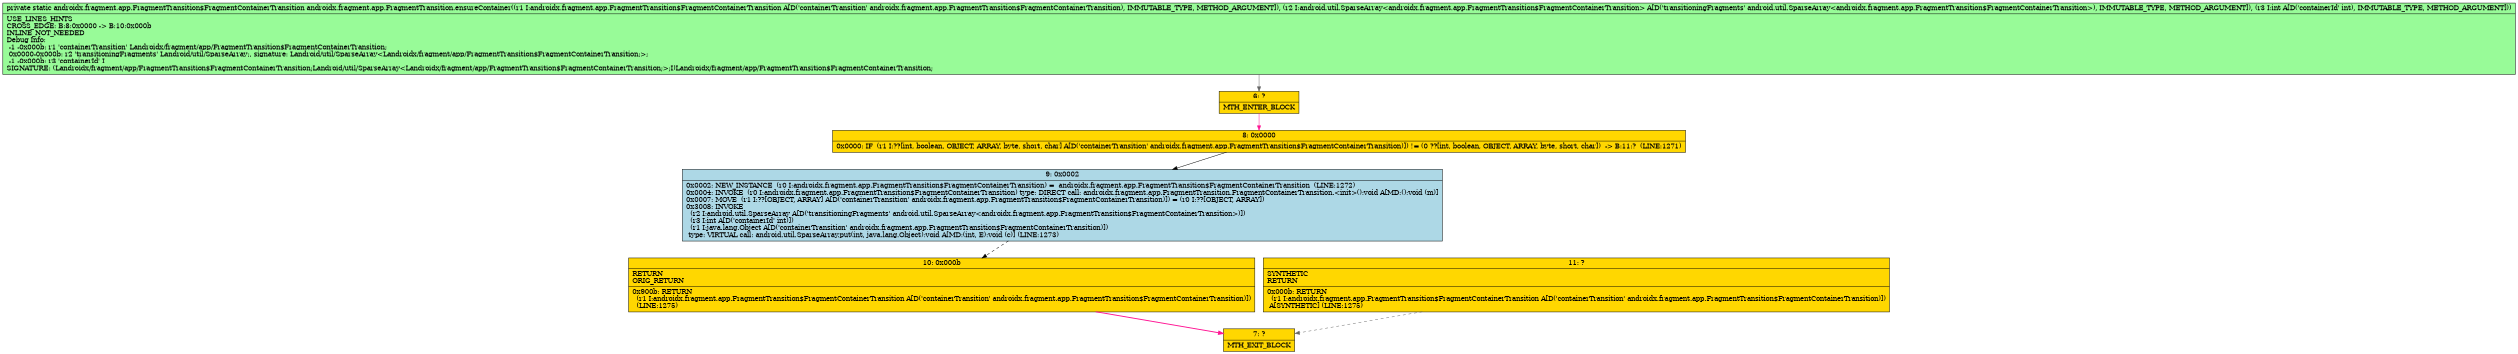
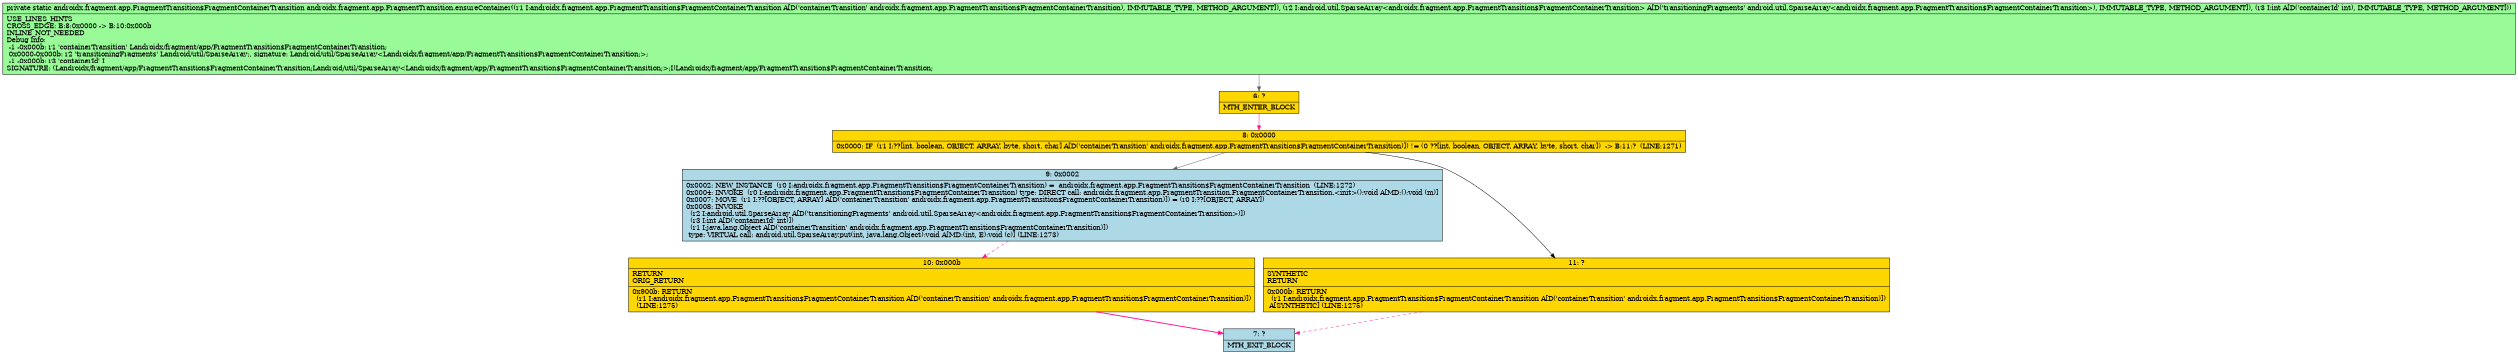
edge "8: 0x0000" -> "9: 0x0002": color black -> gray40
edge "8: 0x0000" -> "11: ?": added
node "9: 0x0002": text "0x3008: INVOKE" -> "0x0008: INVOKE"
edge "9: 0x0002" -> "10: 0x000b": color black -> deeppink
edge "11: ?" -> "7: ?": color gray40 -> deeppink
node "7: ?": fillcolor gold -> lightblue
